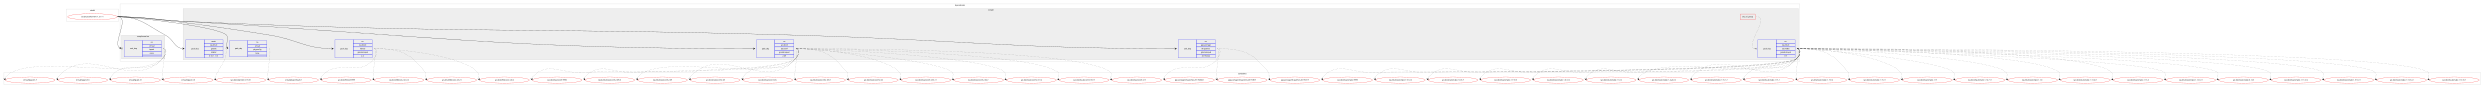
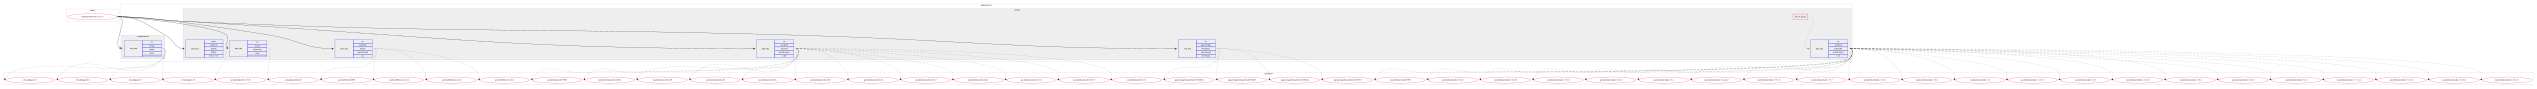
node "app-portage/elt-patches-20170422": added
